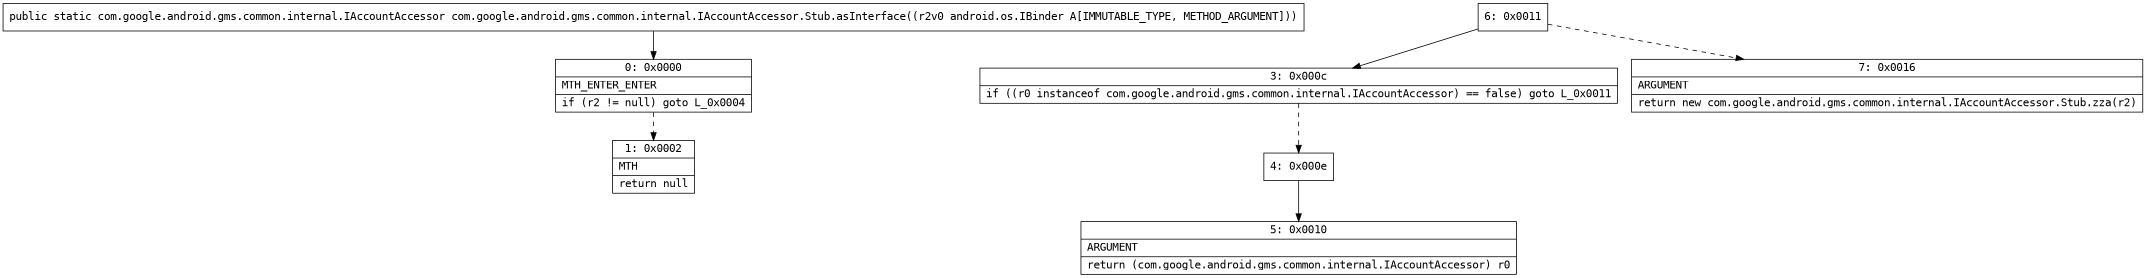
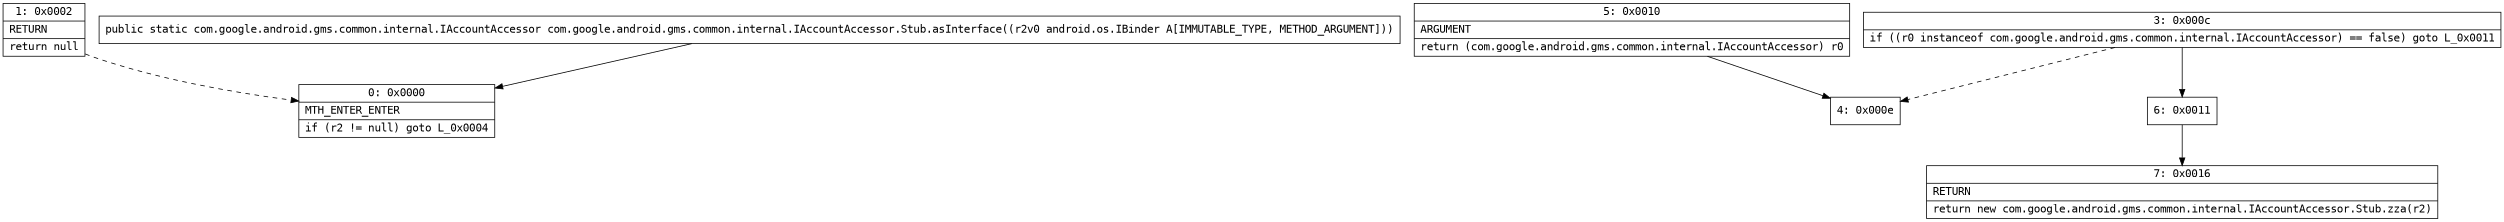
edge "6: 0x0011" -> "7: 0x0016": style dashed -> solid
edge "6: 0x0011" -> "3: 0x000c": reversed
node "7: 0x0016": text "ARGUMENT" -> "RETURN"
edge "0: 0x0000" -> "1: 0x0002": reversed
node "1: 0x0002": text "MTH" -> "RETURN"
edge "4: 0x000e" -> "5: 0x0010": reversed
